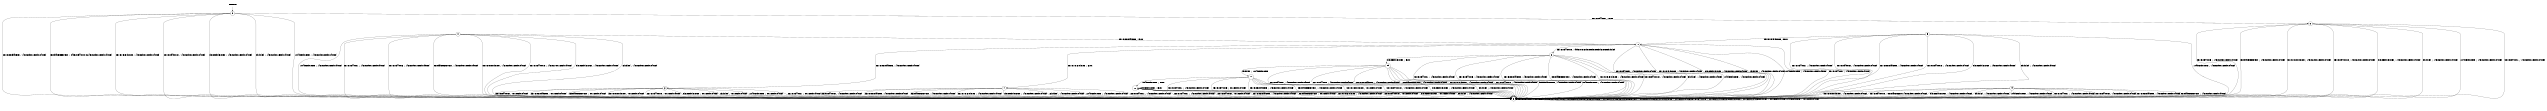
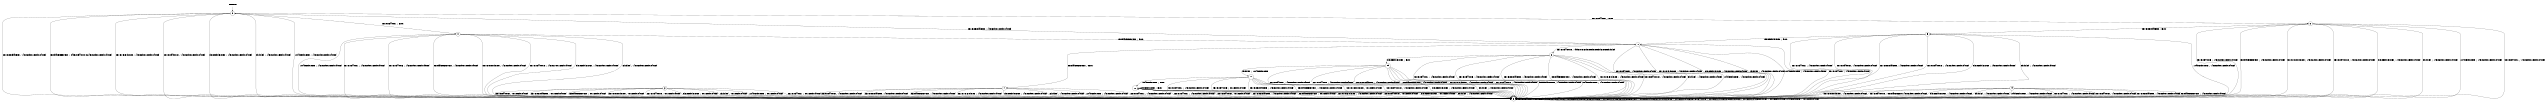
edge "0" -> "1": added, label "ServerHelloRSA / Empty"
edge "2" -> "5": added, label "ServerCertificate / Empty"
edge "1" -> "4": label "ServerCertificate / Empty" -> "CertificateRequest / Empty"
edge "5" -> "4": label "ServerKeyExchange / Empty" -> "ChangeCipherSpec / Empty"
edge "4" -> "6": now "4" -> "0"
edge "4" -> "7": label "ServerKeyExchange / Empty" -> "CertificateRequest / Empty"
